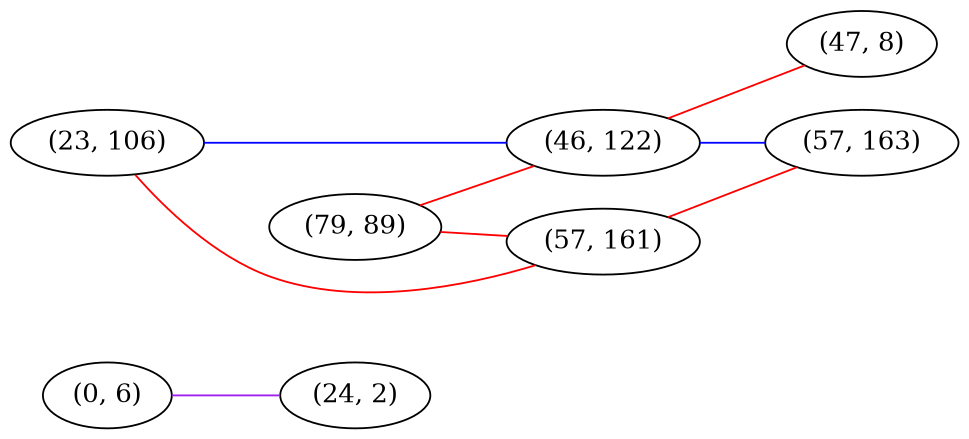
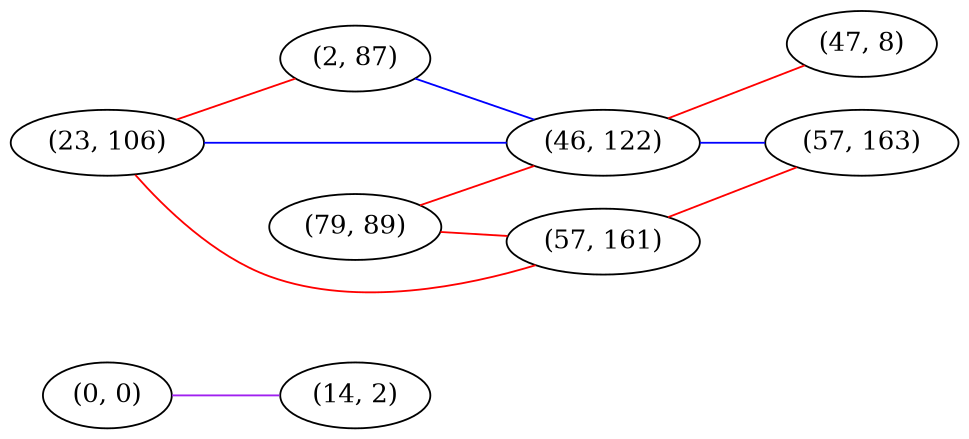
node "(2, 87)": added
node "(0, 6)": label "(0, 6)" -> "(0, 0)"
node "(24, 2)": label "(24, 2)" -> "(14, 2)"
